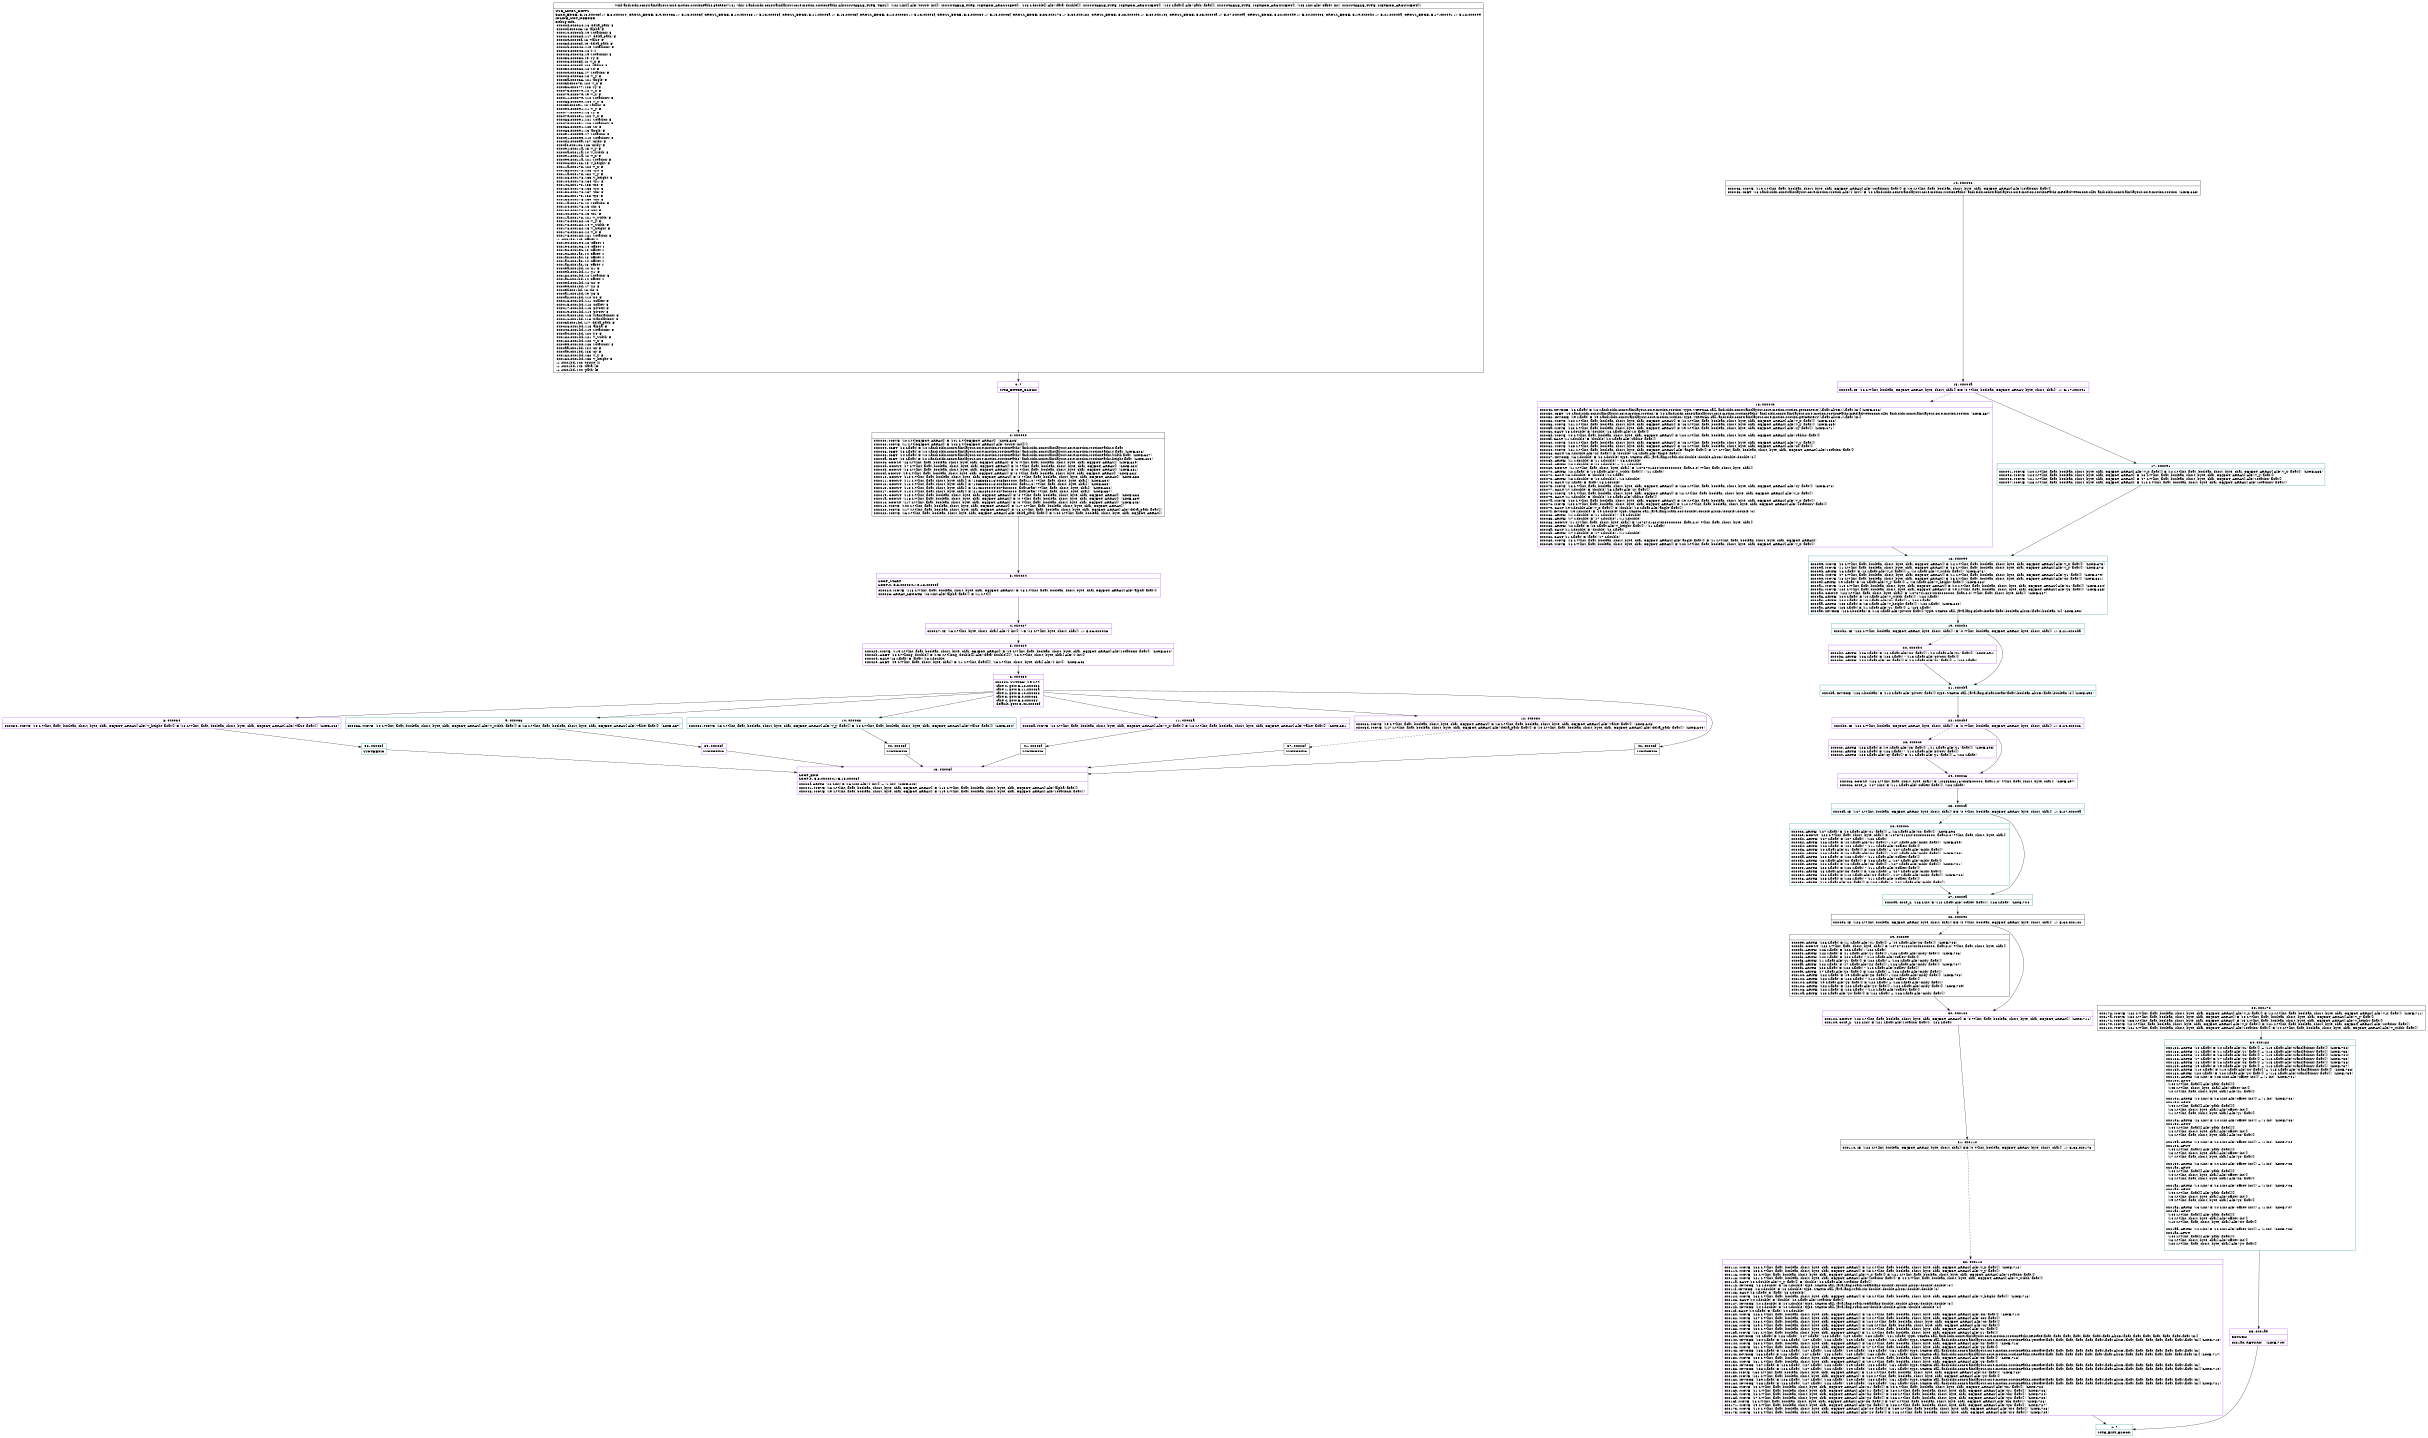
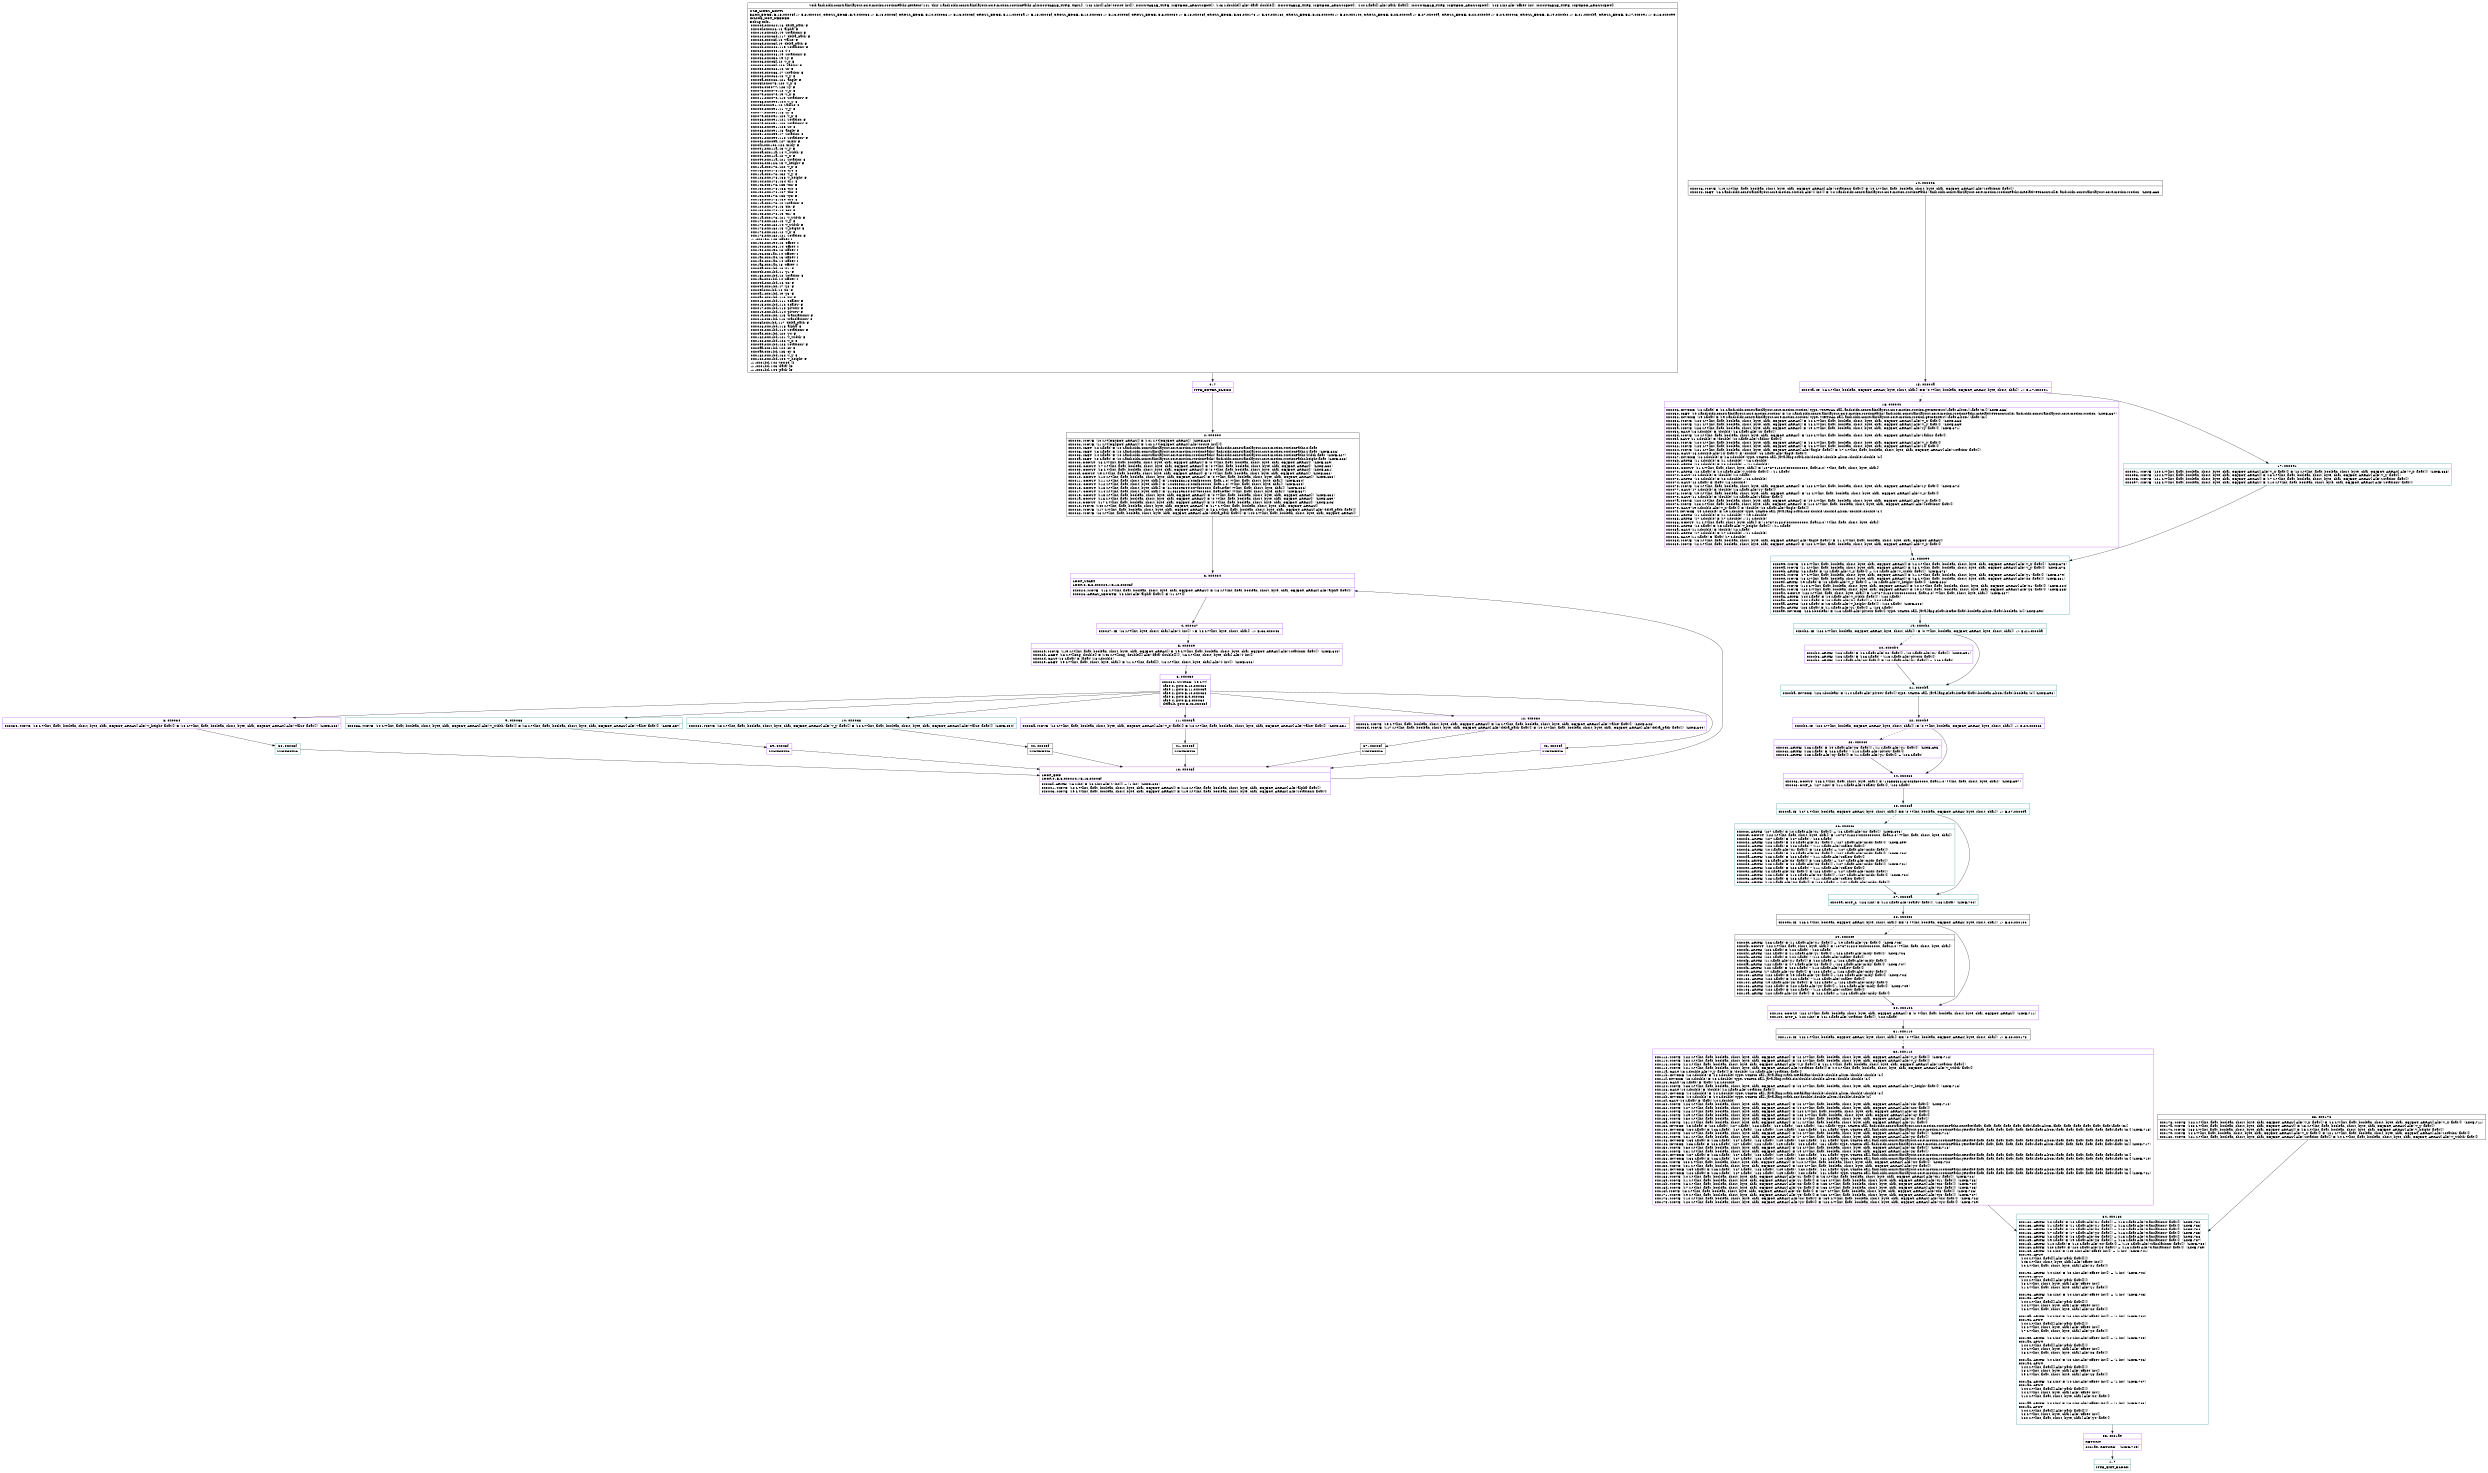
edge "13: 0x003f" -> "3: 0x0024": added
edge "12: 0x003c" -> "37: 0x003f": style dashed -> solid
node "42: 0x003f": color black -> purple
edge "32: 0x0112" -> "1: ?": now "32: 0x0112" -> "34: 0x0182"
